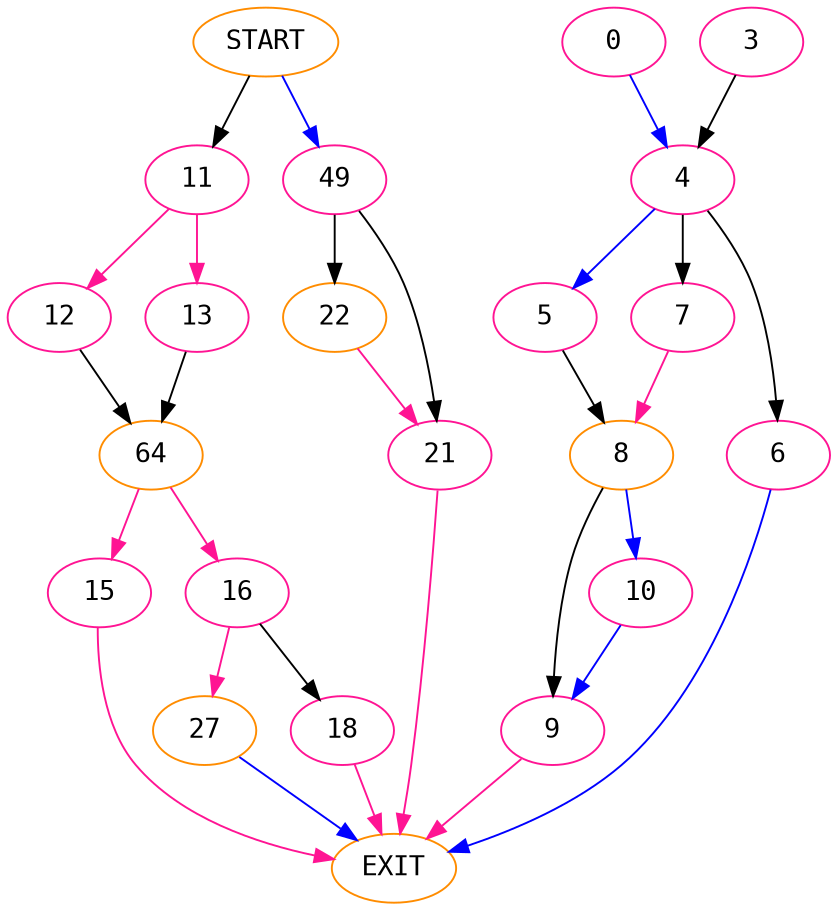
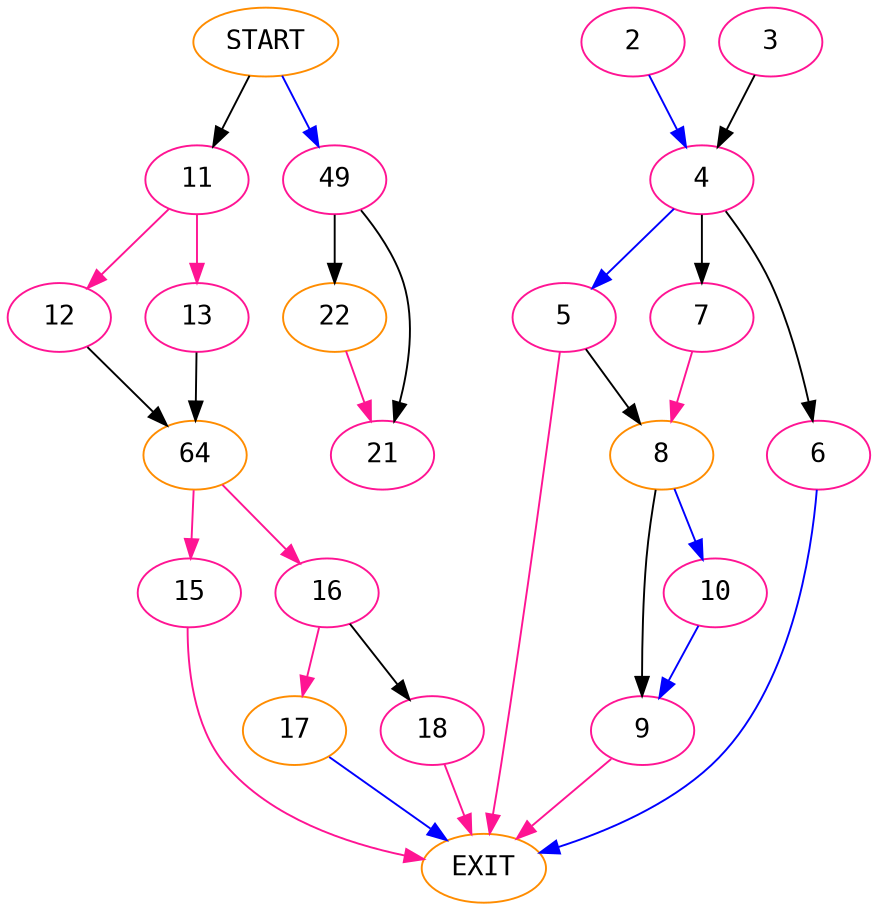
node "0": label "0" -> "2"
edge "21" -> "EXIT": now "5" -> "EXIT"
node "27": label "27" -> "17"
